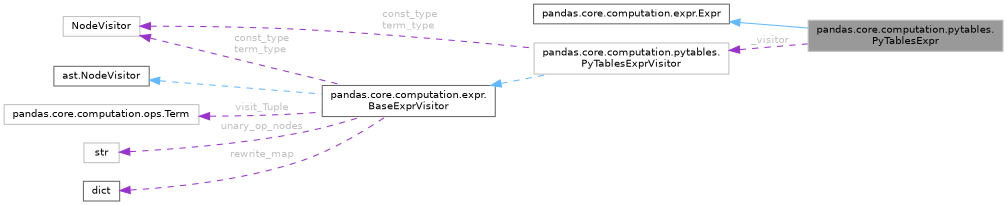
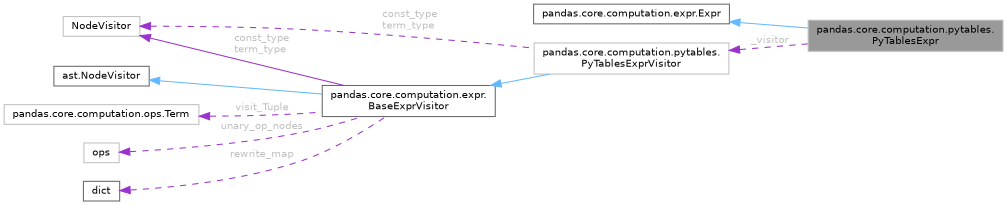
edge "pandas.core.computation.expr. BaseExprVisitor" -> "NodeVisitor": style dashed -> solid
edge "pandas.core.computation.pytables. PyTablesExprVisitor" -> "pandas.core.computation.expr. BaseExprVisitor": style dashed -> solid
edge "pandas.core.computation.expr. BaseExprVisitor" -> "ast.NodeVisitor": style dashed -> solid
node "str": label "str" -> "ops"
